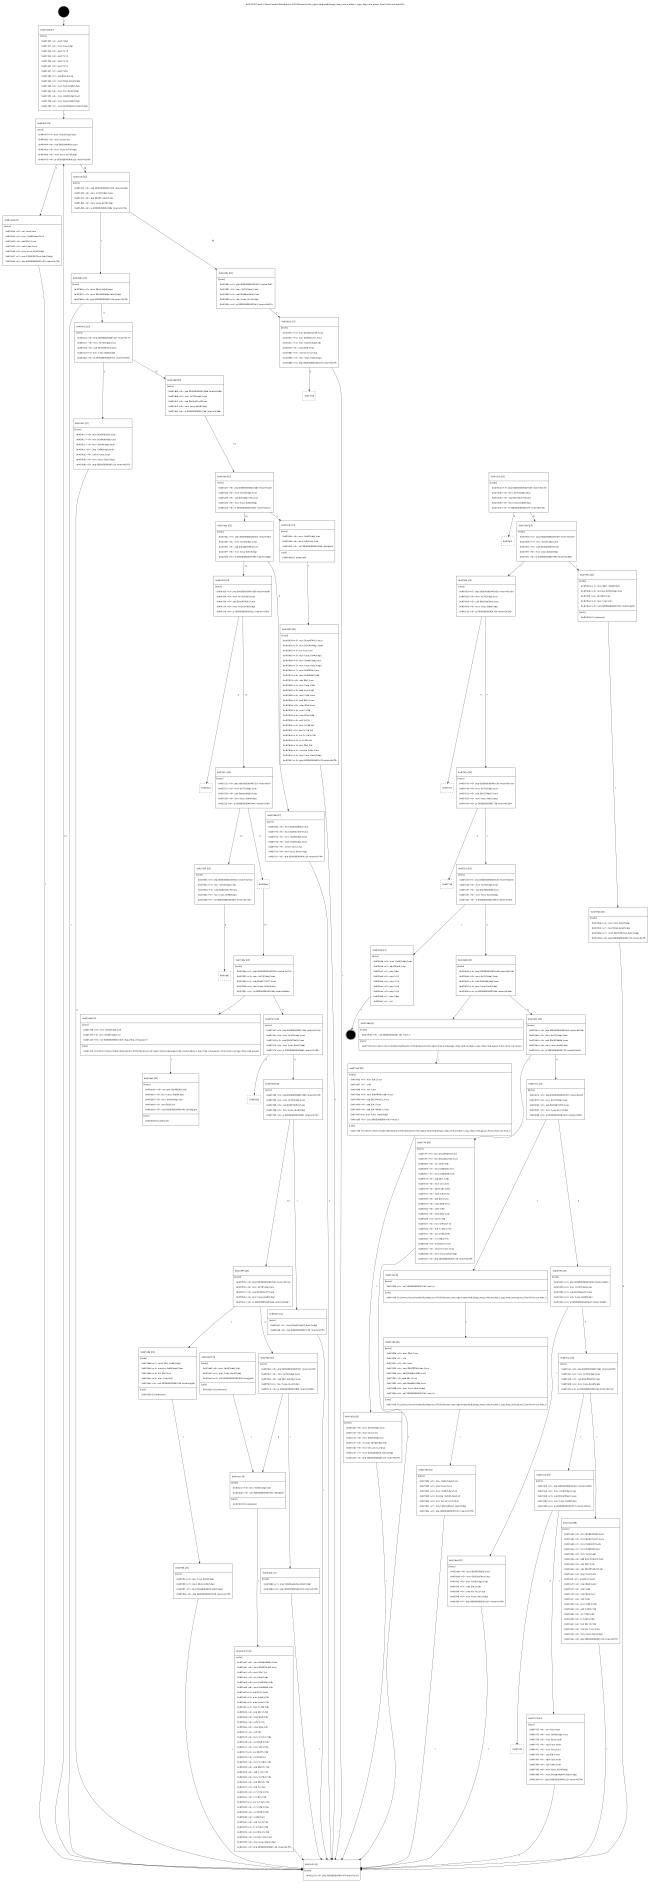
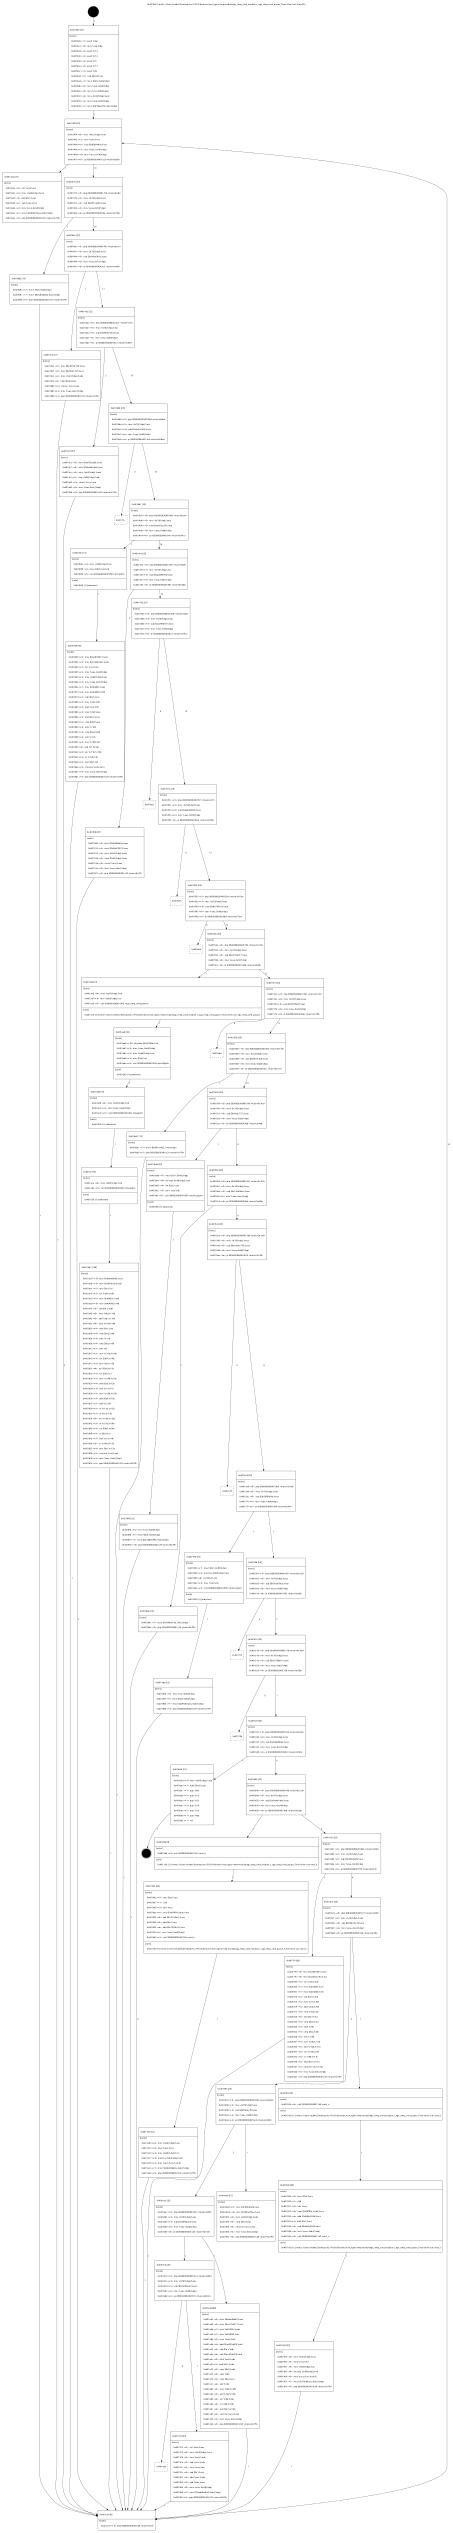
edge "0x401b8a [19]" -> "0x4014a2 [22]": now "0x40148c [22]" -> "0x4014a2 [22]"
edge "0x4018c2 [27]" -> "0x4017ed": now "0x4014b8 [25]" -> "0x4017ed"
edge "0x401be6" -> "0x40154e [25]": now "0x401535 [25]" -> "0x40154e [25]"
edge "0x401aa8 [23]" -> "0x401abf [15]": added, label "1"
edge "0x401a2a [25]" -> "0x401c29 [5]": removed, label "1"
edge "0x4015b2 [25]" -> "0x401ace [9]": now "0x4015b2 [25]" -> "0x4015cb [25]"
edge "0x4016e8 [27]" -> "0x401c29 [5]": removed, label "1"
